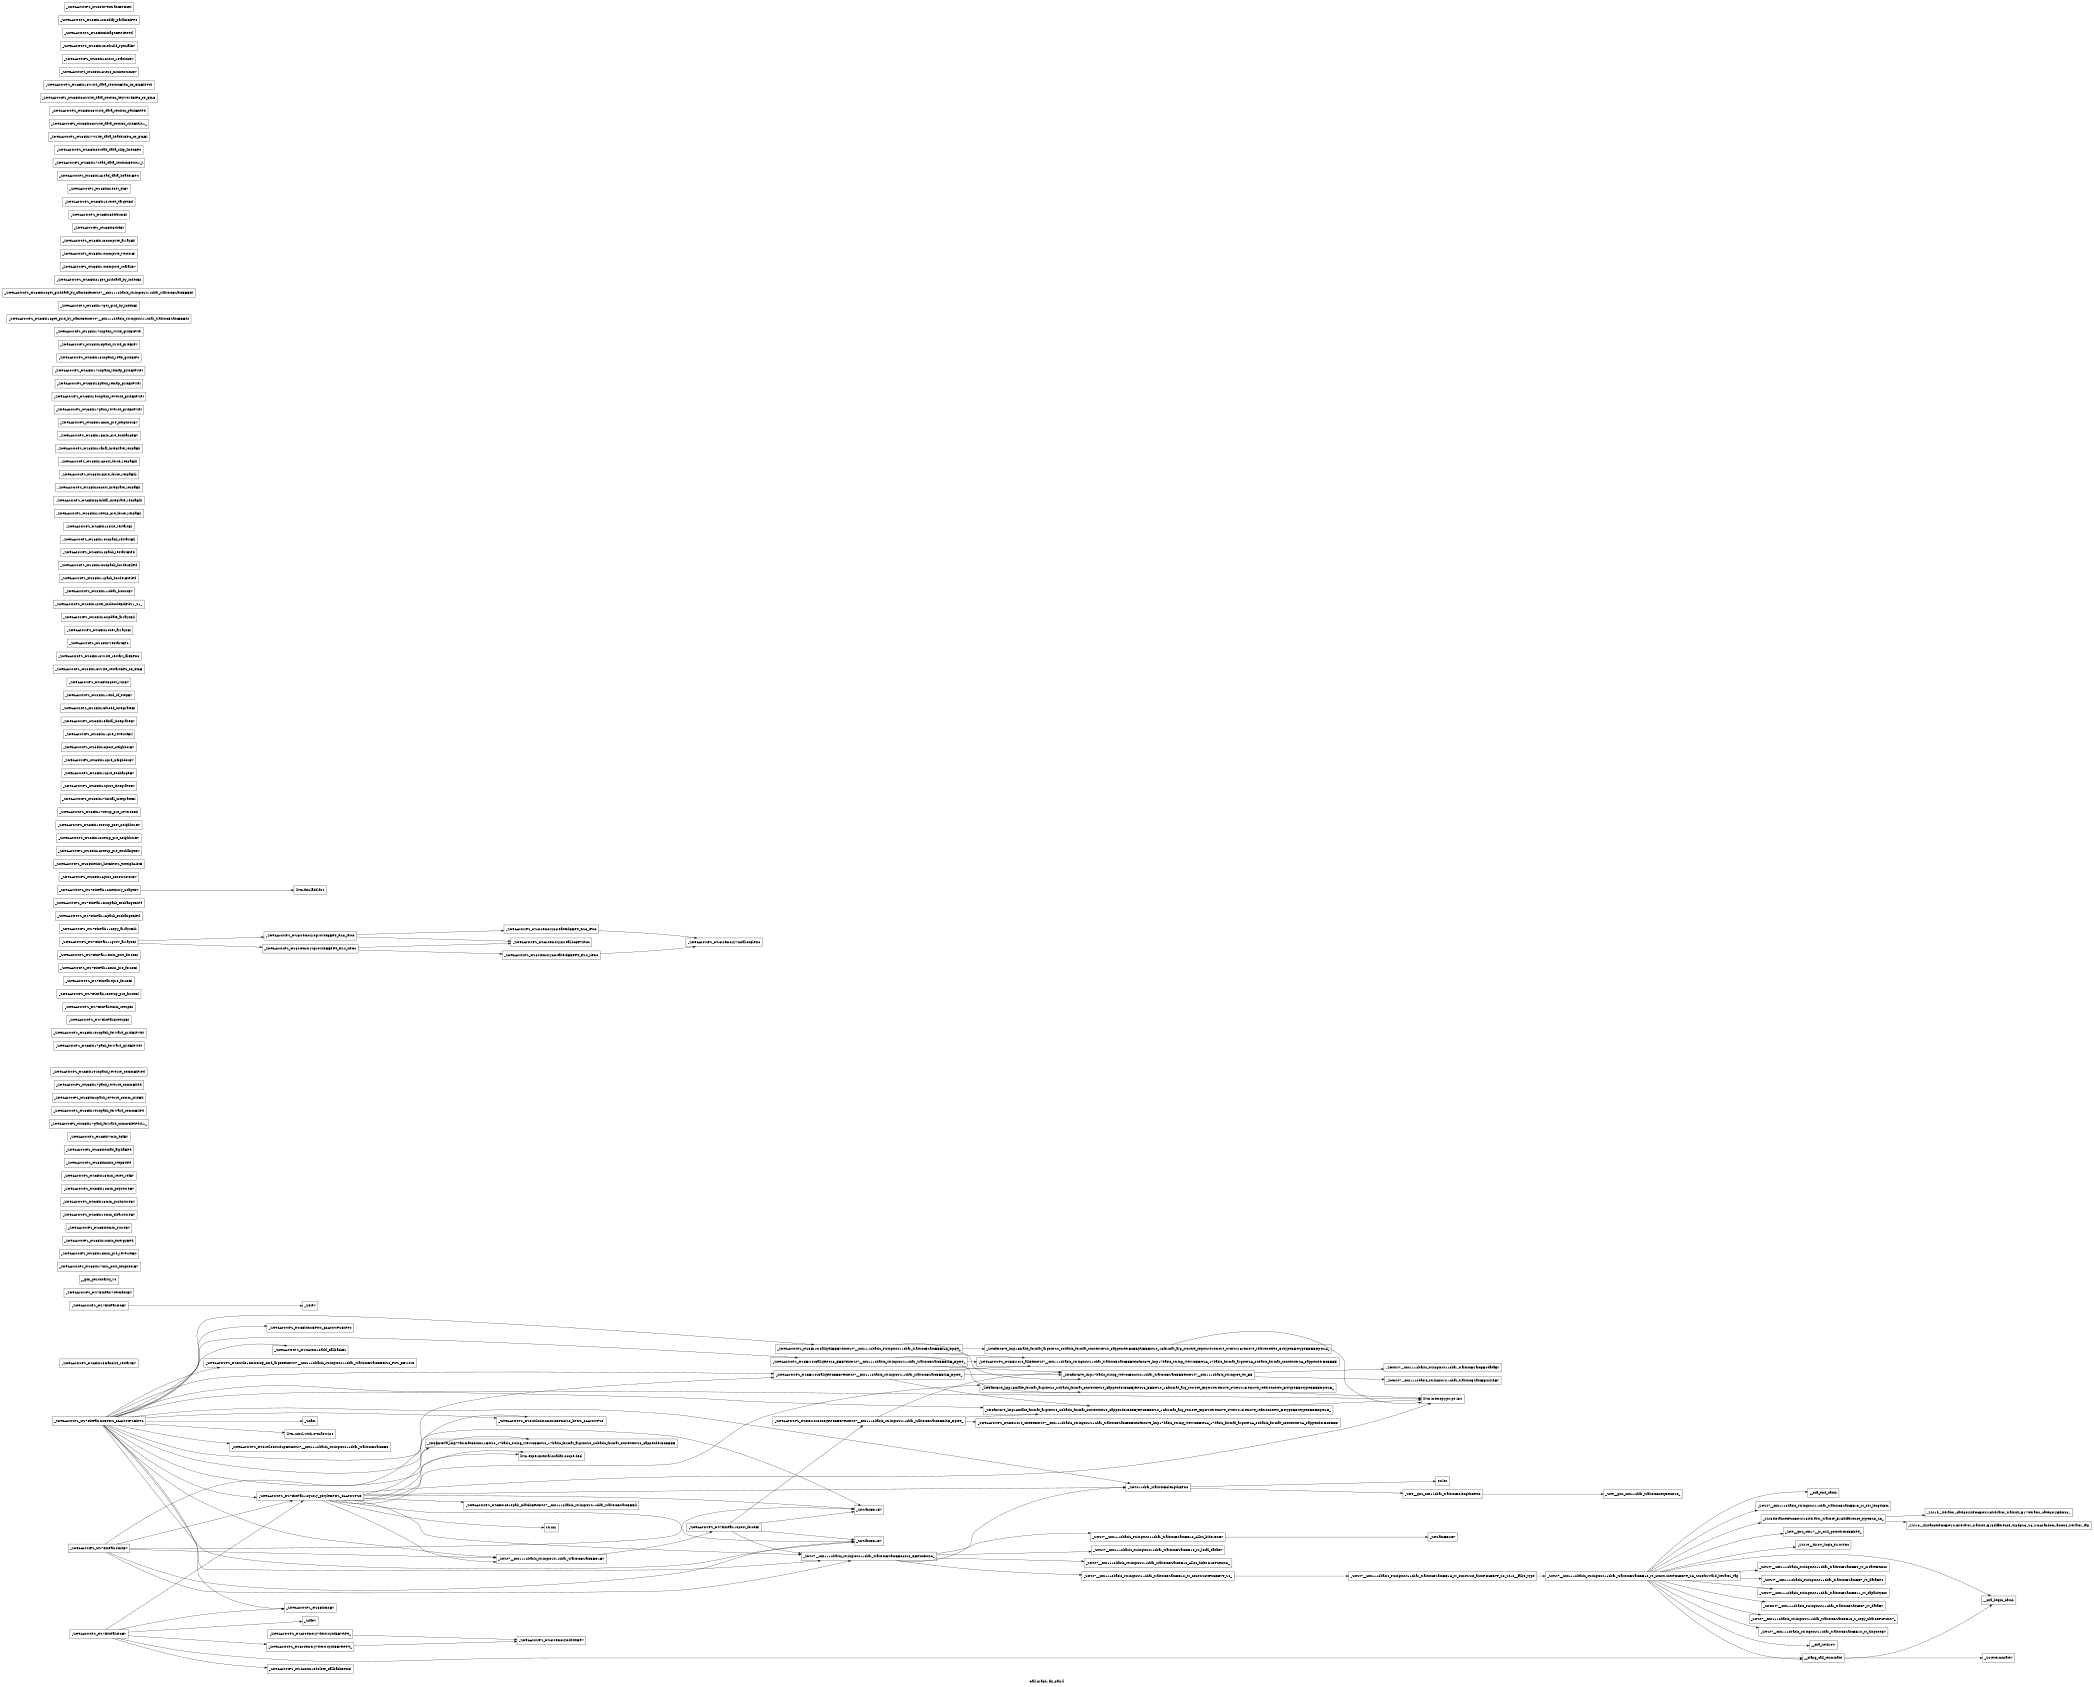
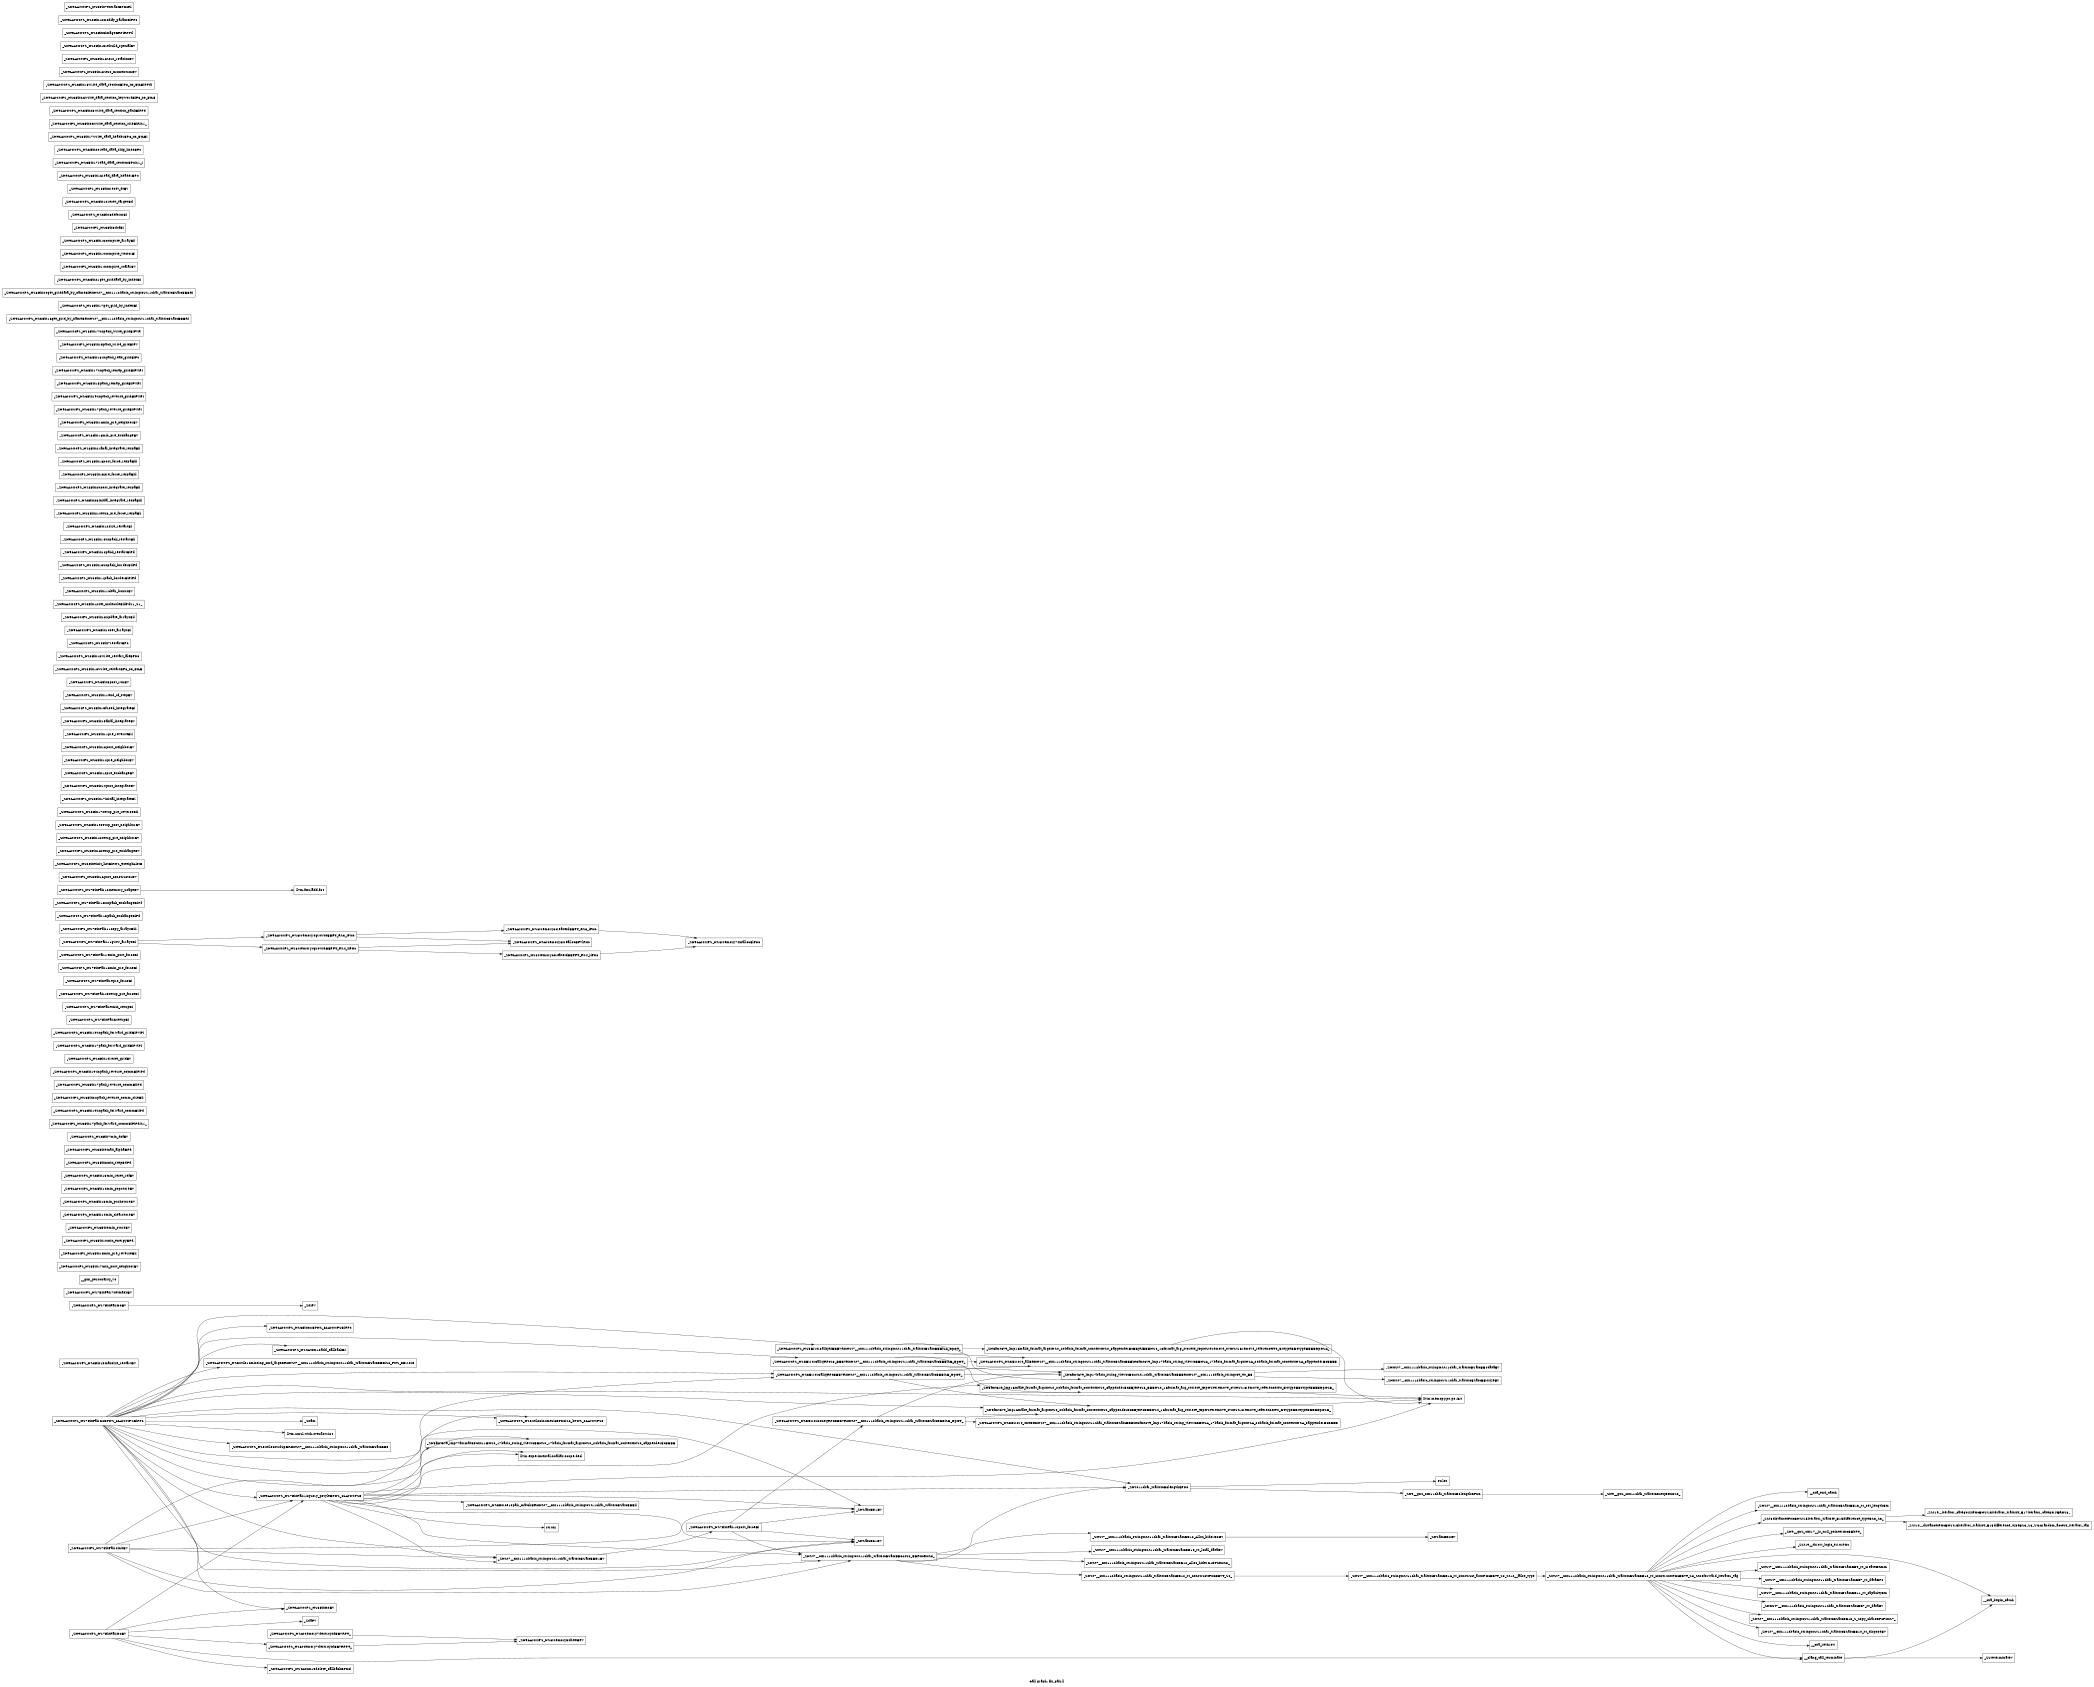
node "_ZN9LAMMPS_NS3Fix10reset_gridEv": added
